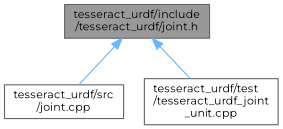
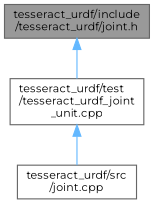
edge "tesseract_urdf/src /joint.cpp" -> "tesseract_urdf/include /tesseract_urdf/joint.h": now "tesseract_urdf/src /joint.cpp" -> "tesseract_urdf/test /tesseract_urdf_joint _unit.cpp"
